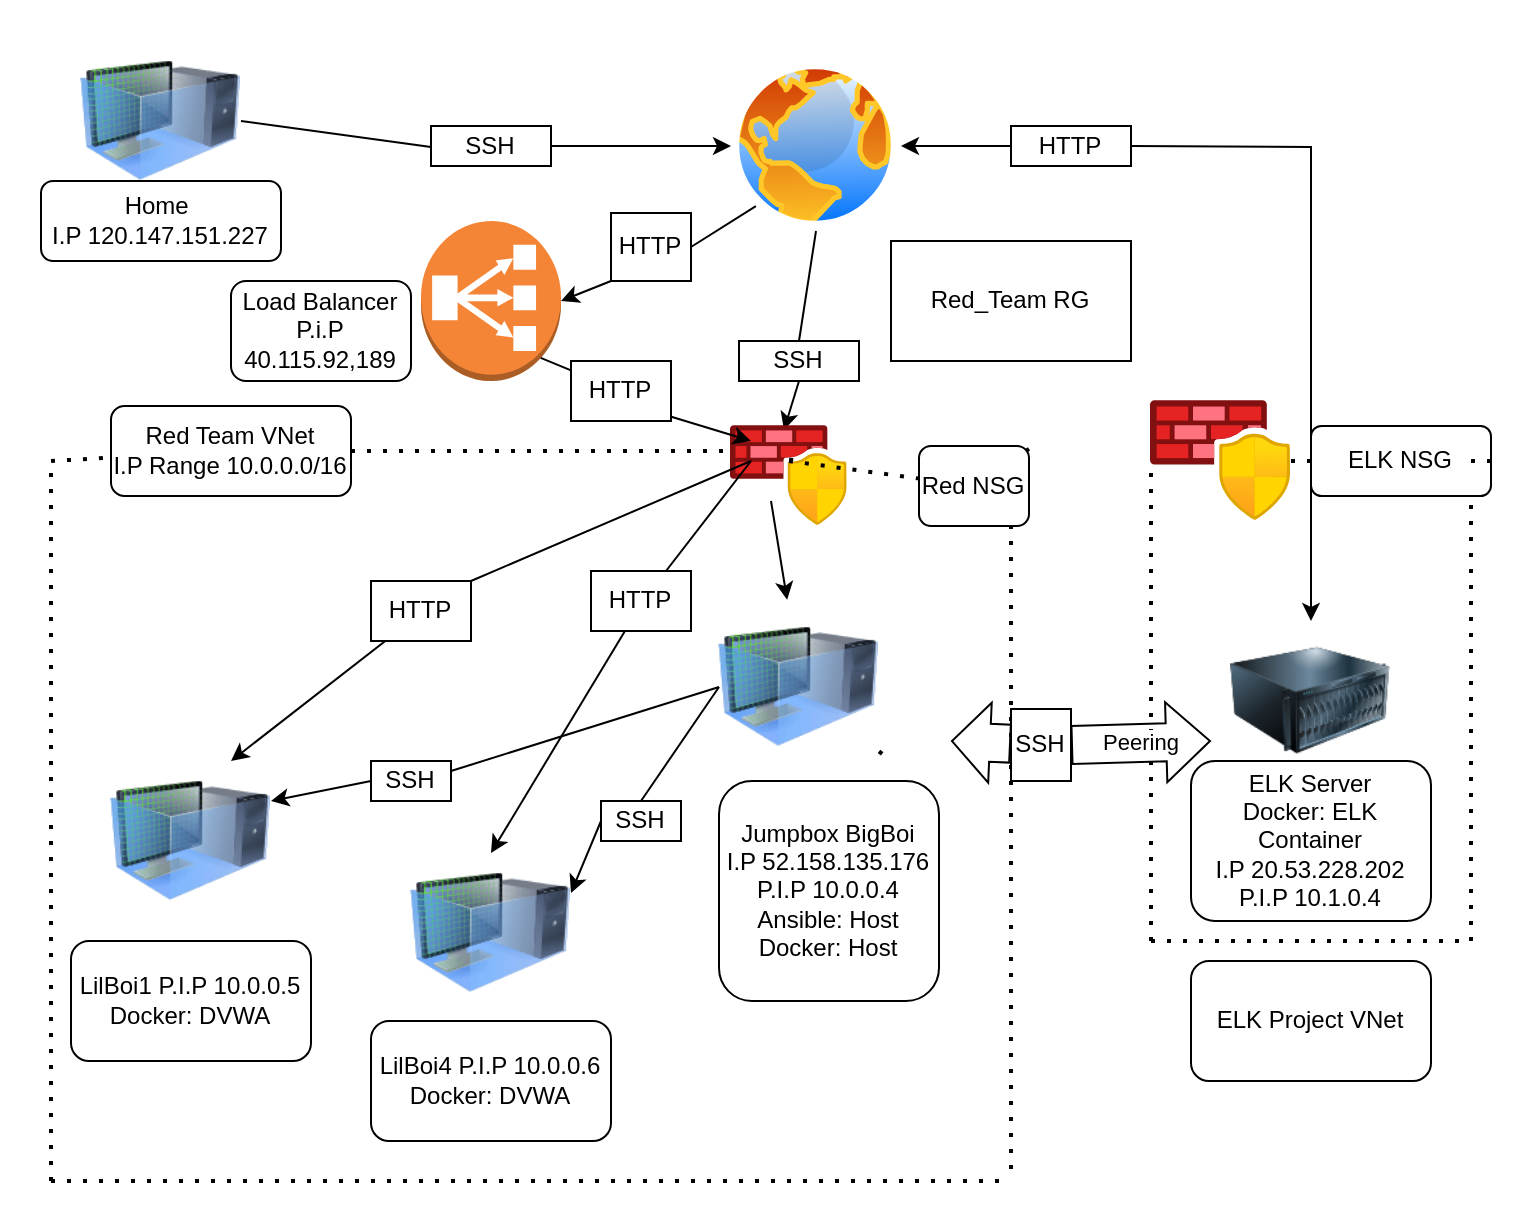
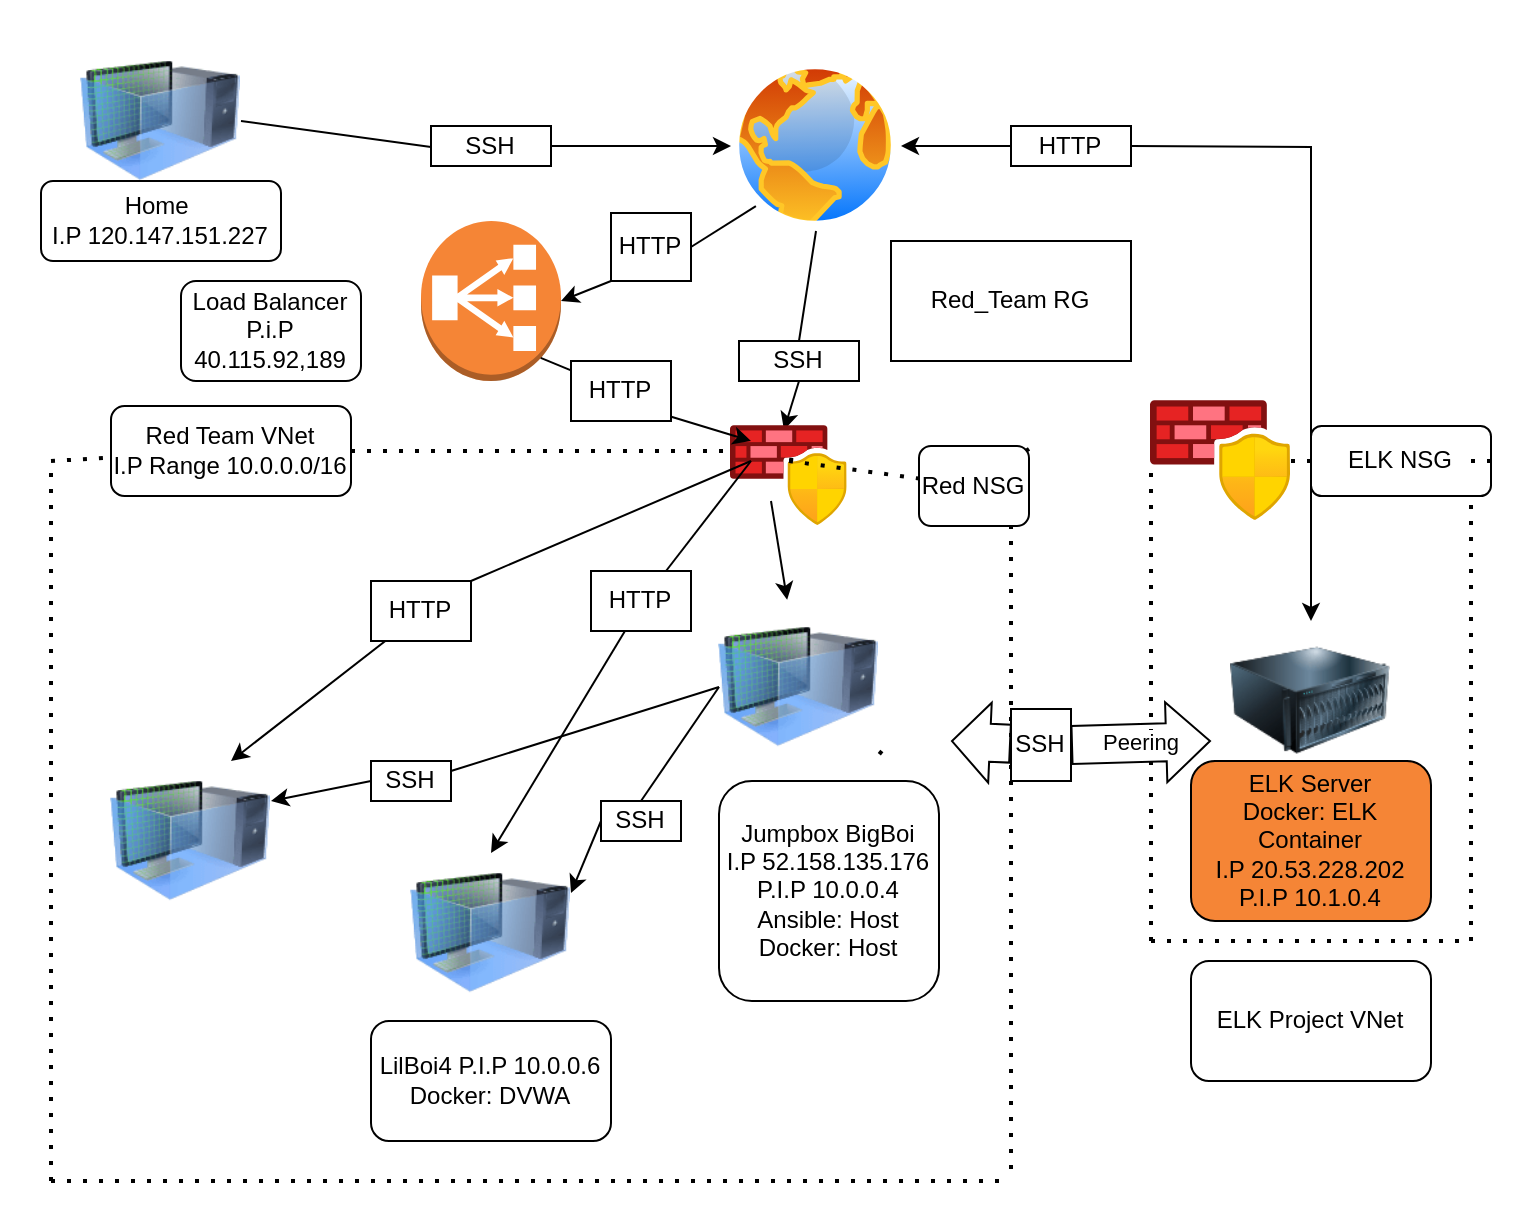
node "Load Balancer P.i.P 40.115.92,189": moved (321, 331) -> (271, 331)
node "ELK Server Docker: ELK Container I.P 20.53.228.202 P.I.P 10.1.0.4": fillcolor #ffffff -> #f58536
node "LilBoi1 P.I.P 10.0.0.5 Docker: DVWA": removed
